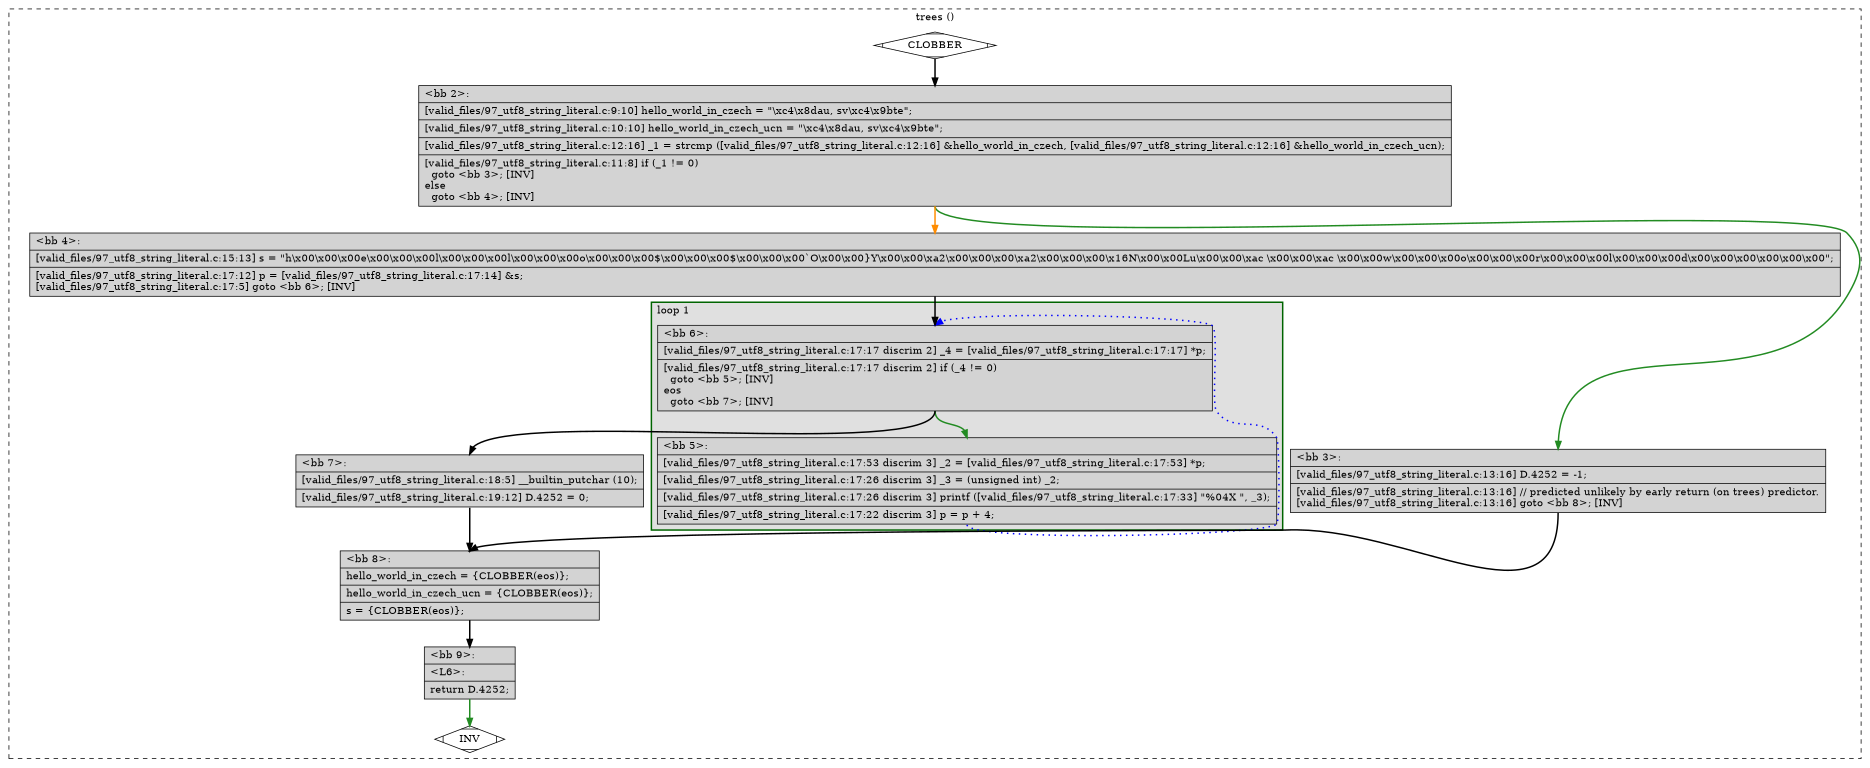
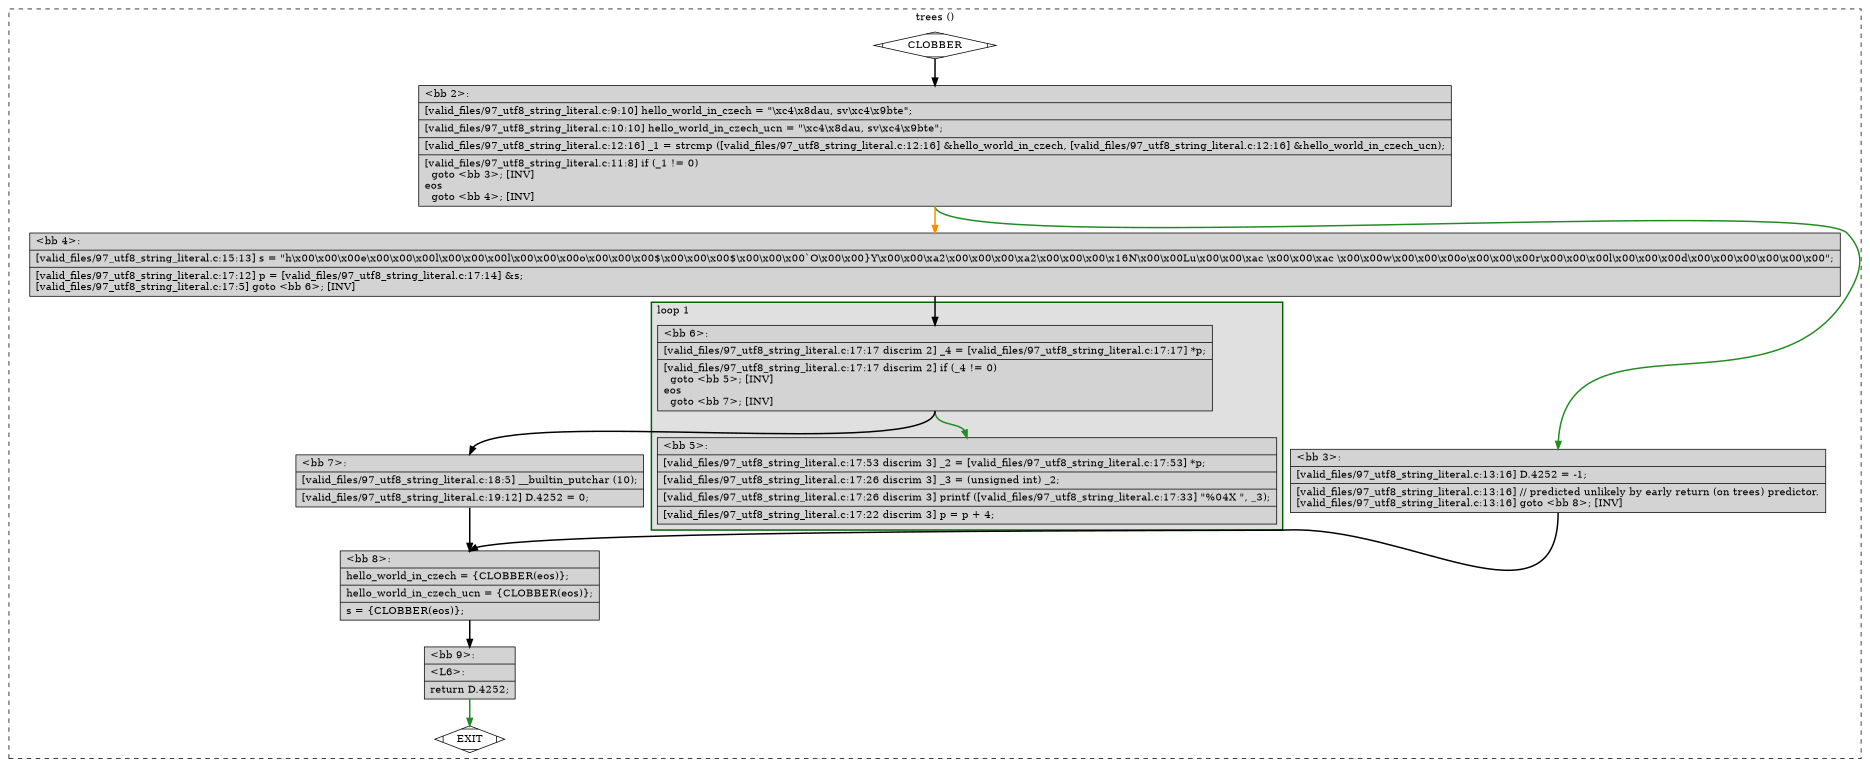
node "<bb 2>:": text "else" -> "eos"
edge "<bb 5>:" -> "<bb 6>:": removed
node "INV": label "INV" -> "EXIT"
